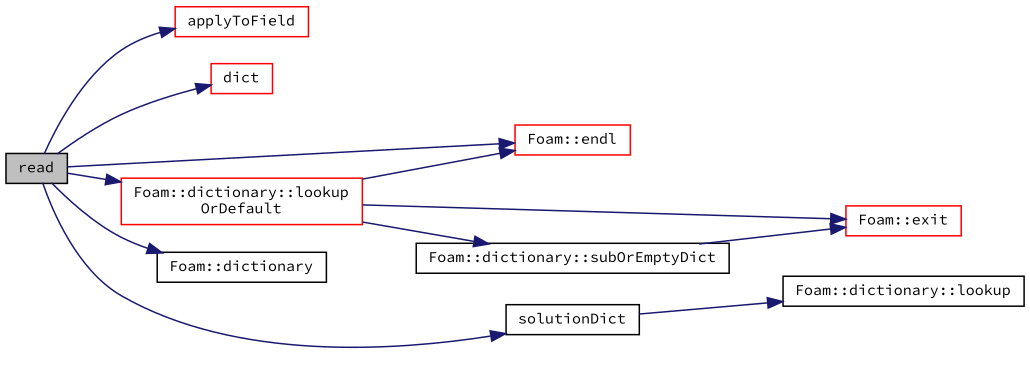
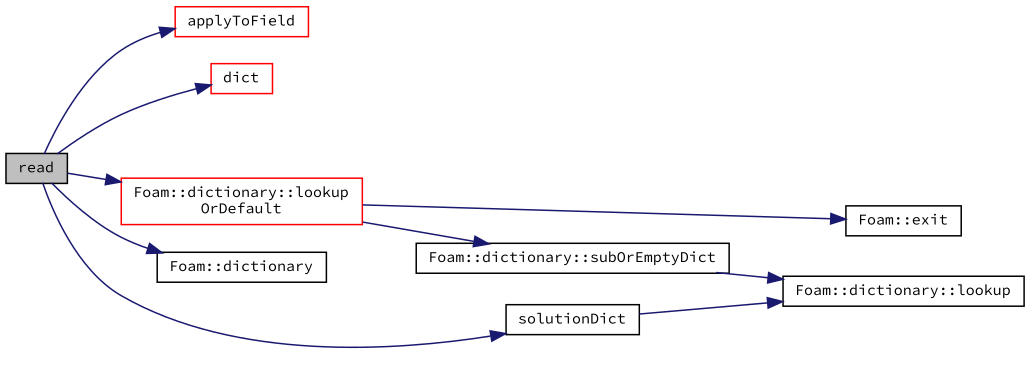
node "Foam::endl": removed
node "Foam::exit": color red -> black
edge "Foam::dictionary::subOrEmptyDict" -> "Foam::exit": now "Foam::dictionary::subOrEmptyDict" -> "Foam::dictionary::lookup"
